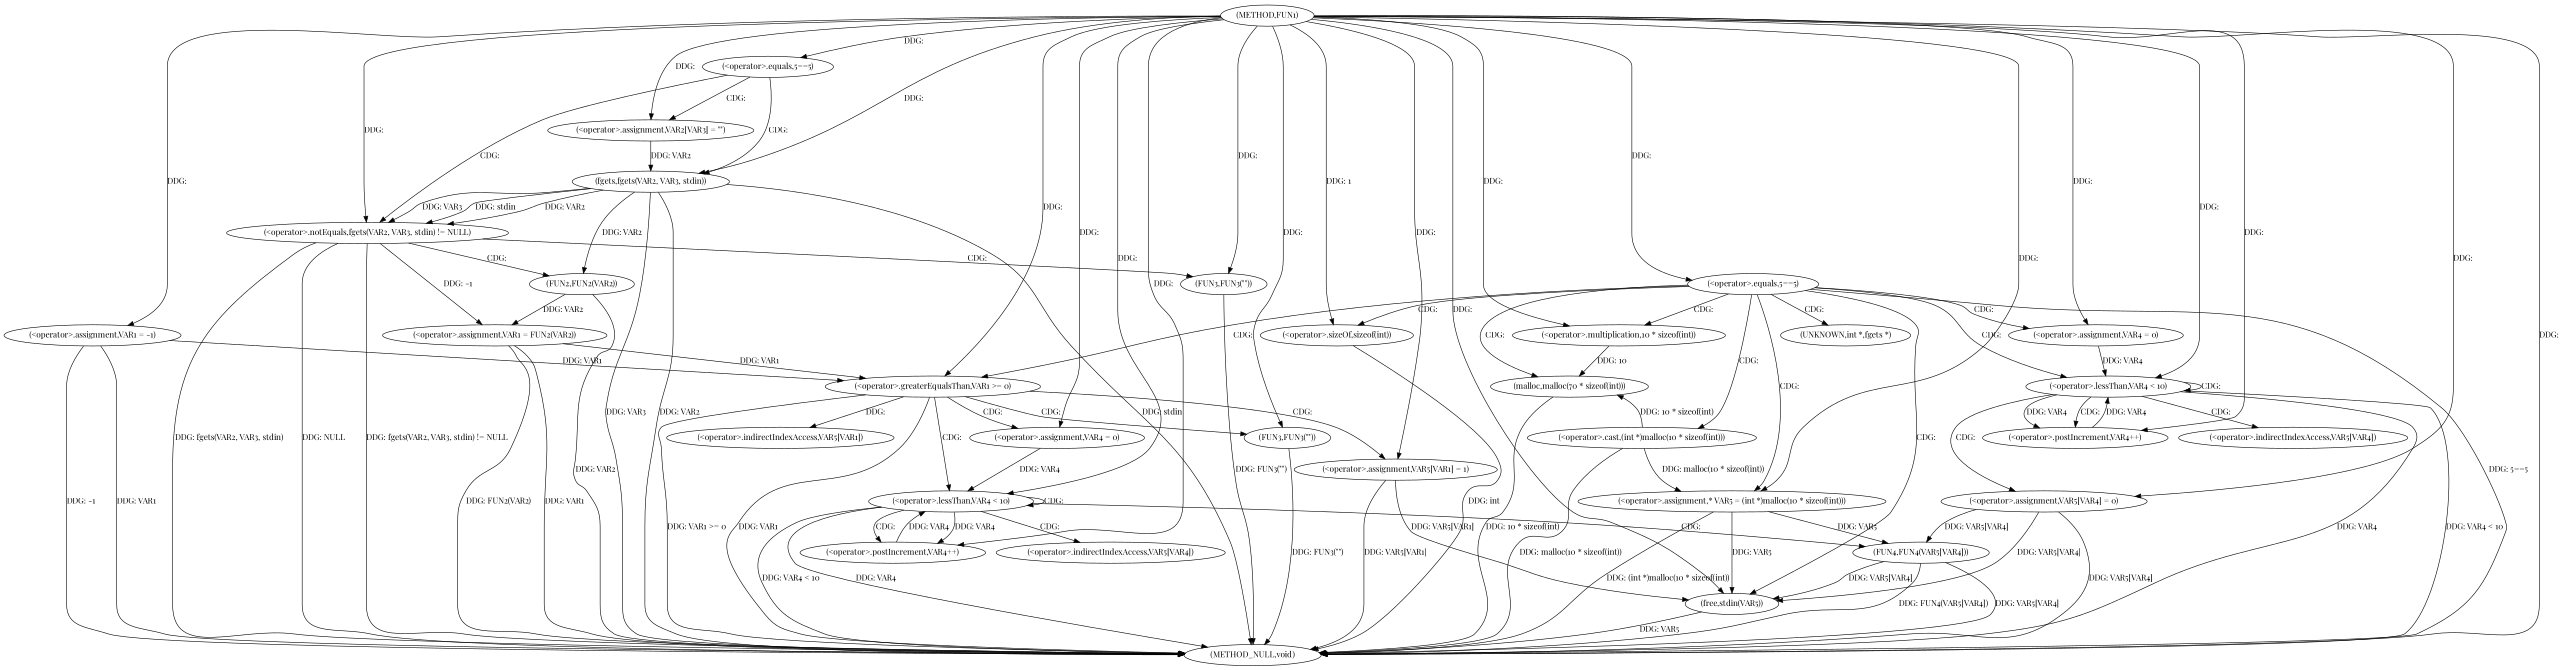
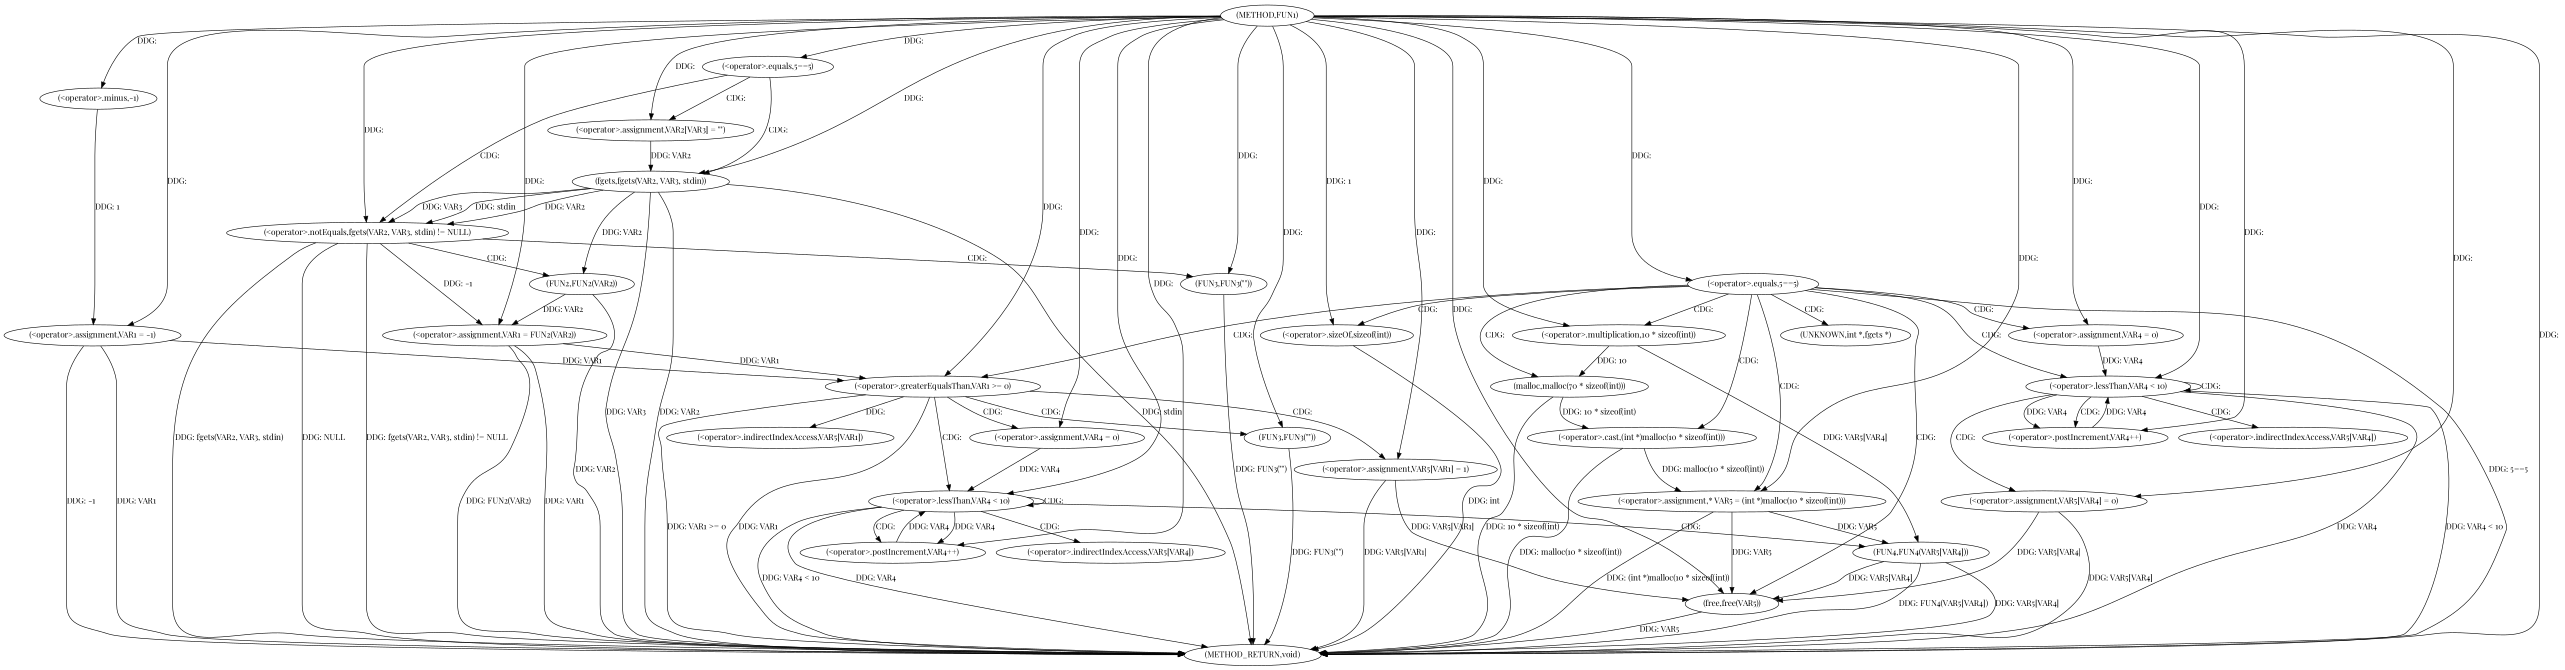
edge "(METHOD,FUN1)" -> "(<operator>.assignment,VAR1 = FUN2(VAR2))": added, label "DDG:"
node "(<operator>.minus,-1)": added
edge "(<operator>.cast,(int *)malloc(10 * sizeof(int)))" -> "(malloc,malloc(70 * sizeof(int)))": reversed
edge "(<operator>.assignment,VAR5[VAR4] = 0)" -> "(FUN4,FUN4(VAR5[VAR4]))": now "(<operator>.multiplication,10 * sizeof(int))" -> "(FUN4,FUN4(VAR5[VAR4]))"
node "(free,stdin(VAR5))": label "(free,stdin(VAR5))" -> "(free,free(VAR5))"
node "(METHOD_NULL,void)": label "(METHOD_NULL,void)" -> "(METHOD_RETURN,void)"
